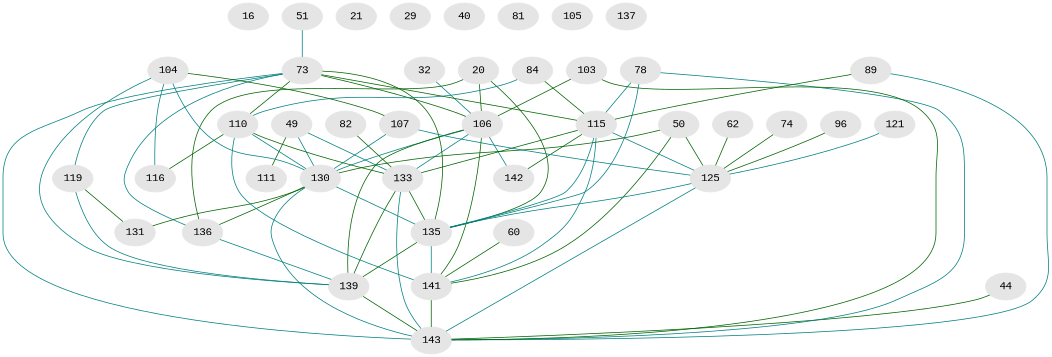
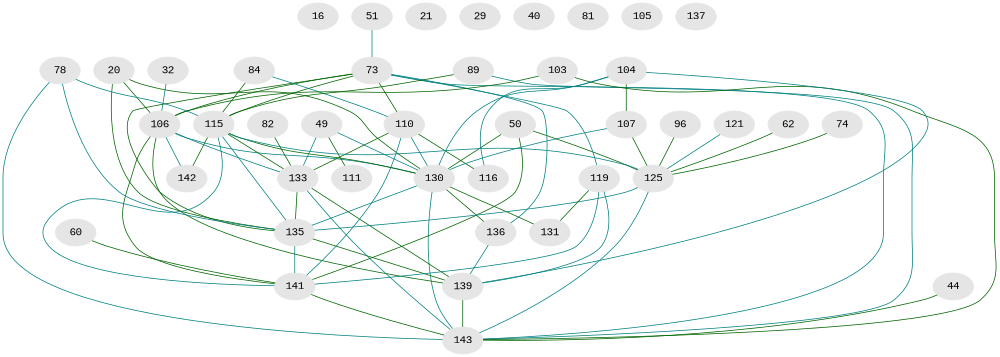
edge "20" -- "136": now "20" -- "130"
edge "115" -- "130": added
edge "107" -- "125": color teal -> darkgreen
edge "119" -- "141": added
